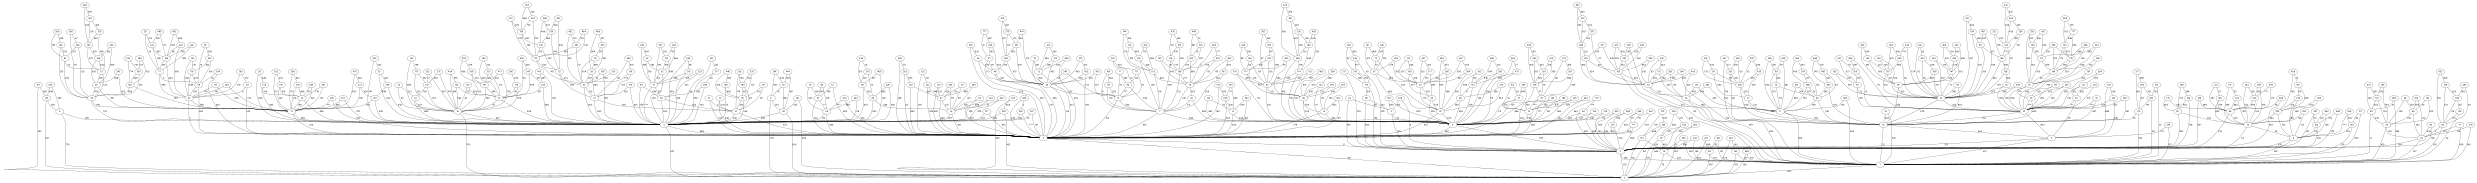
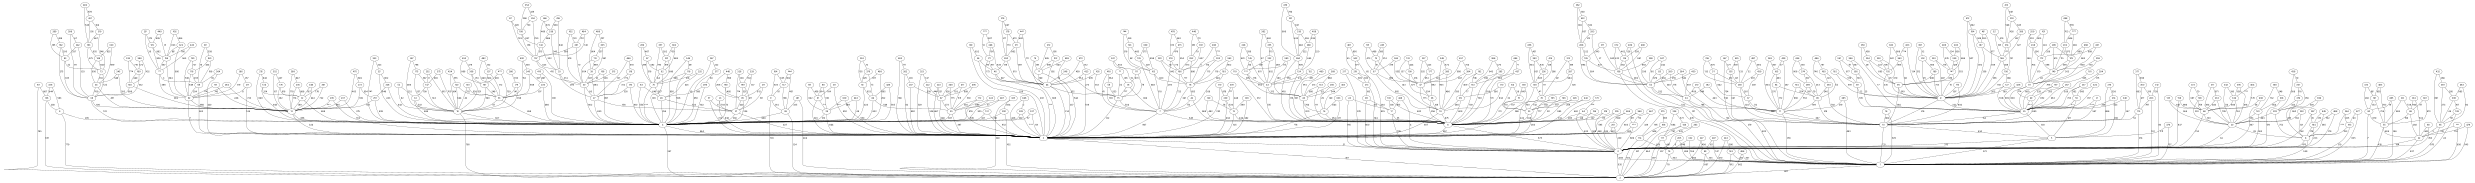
edge "135" -- "161": now "135" -- "20"
